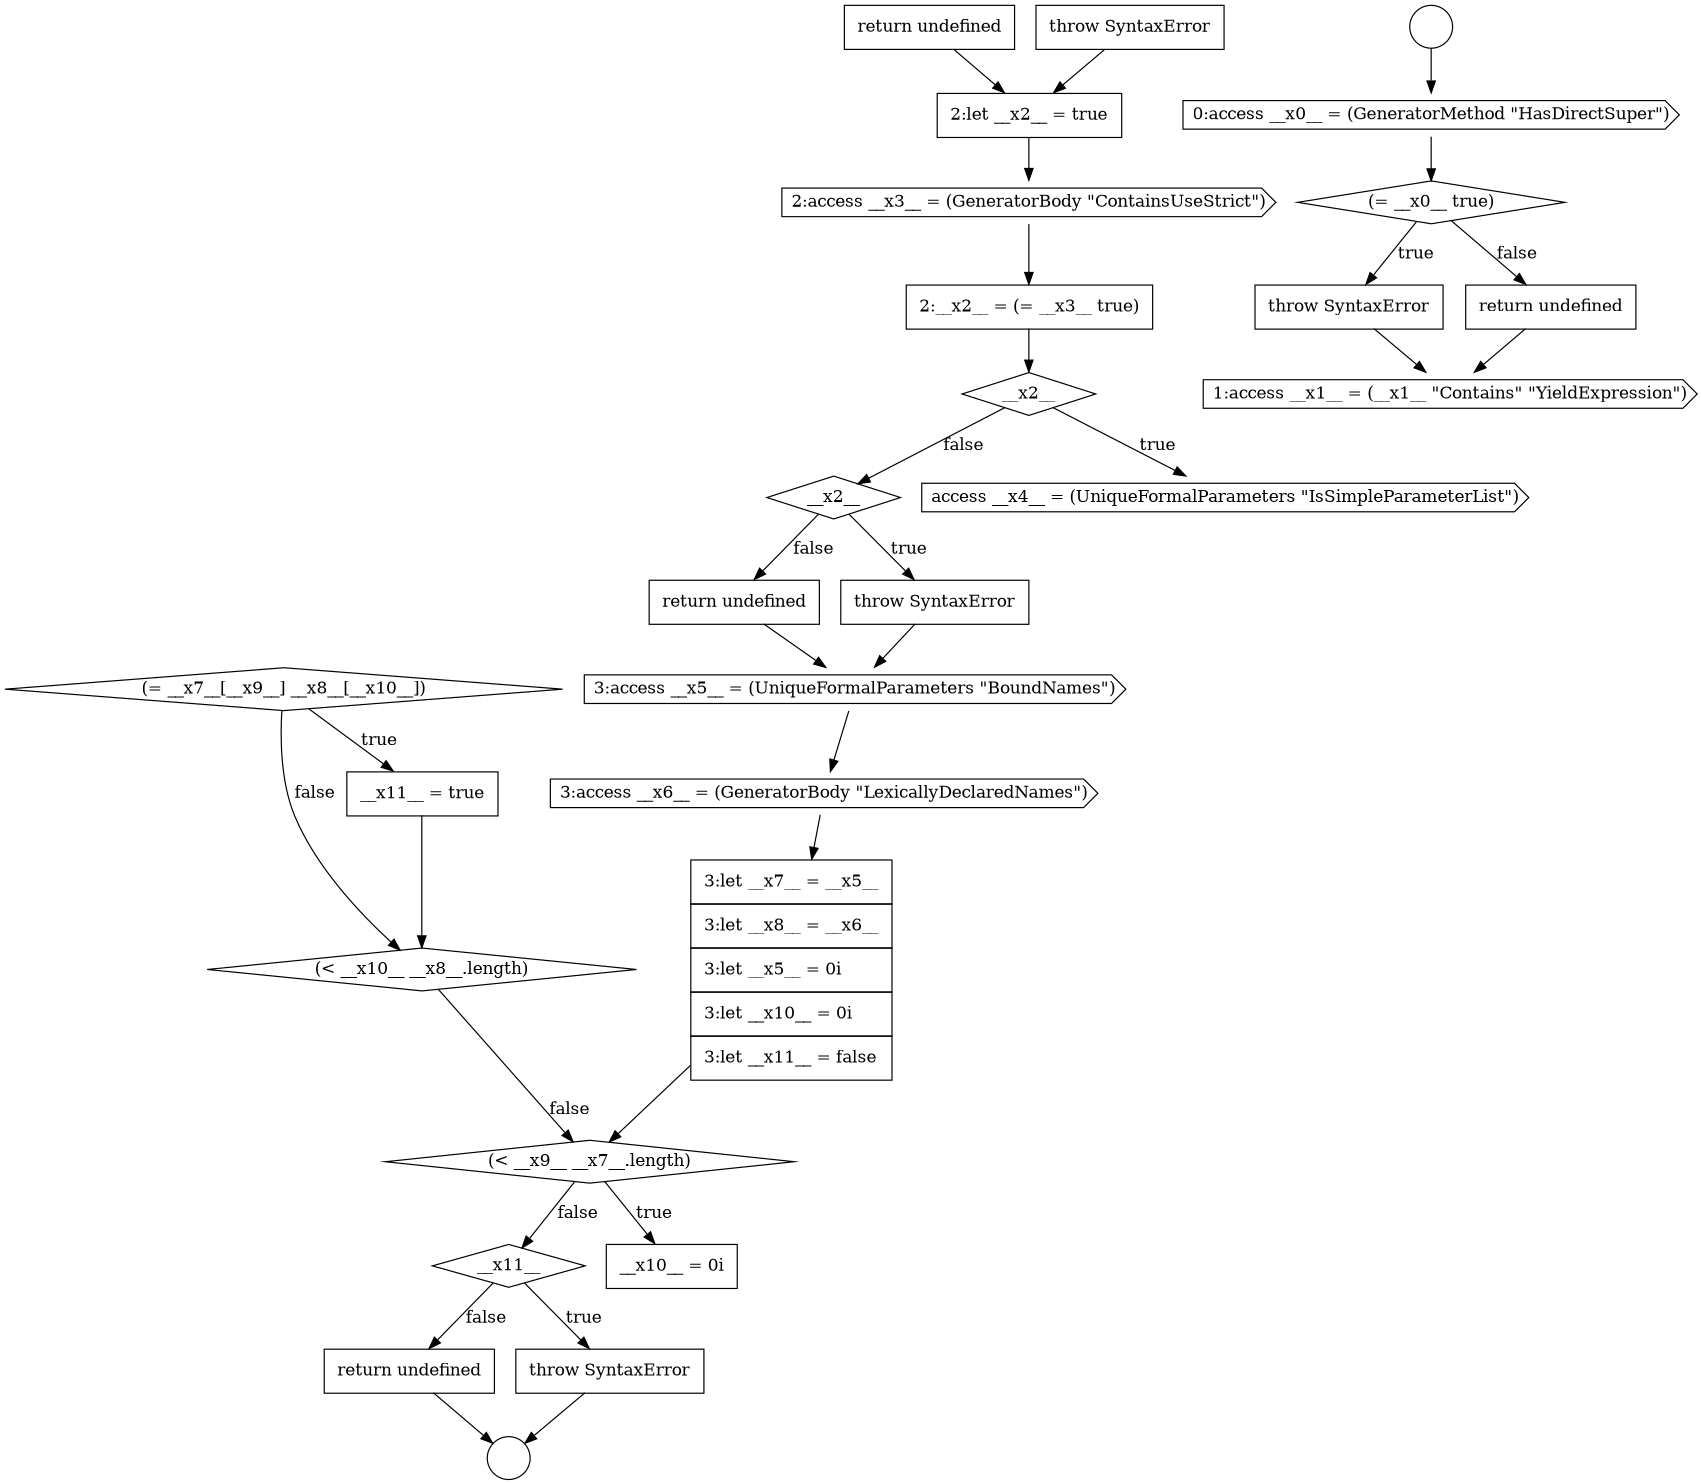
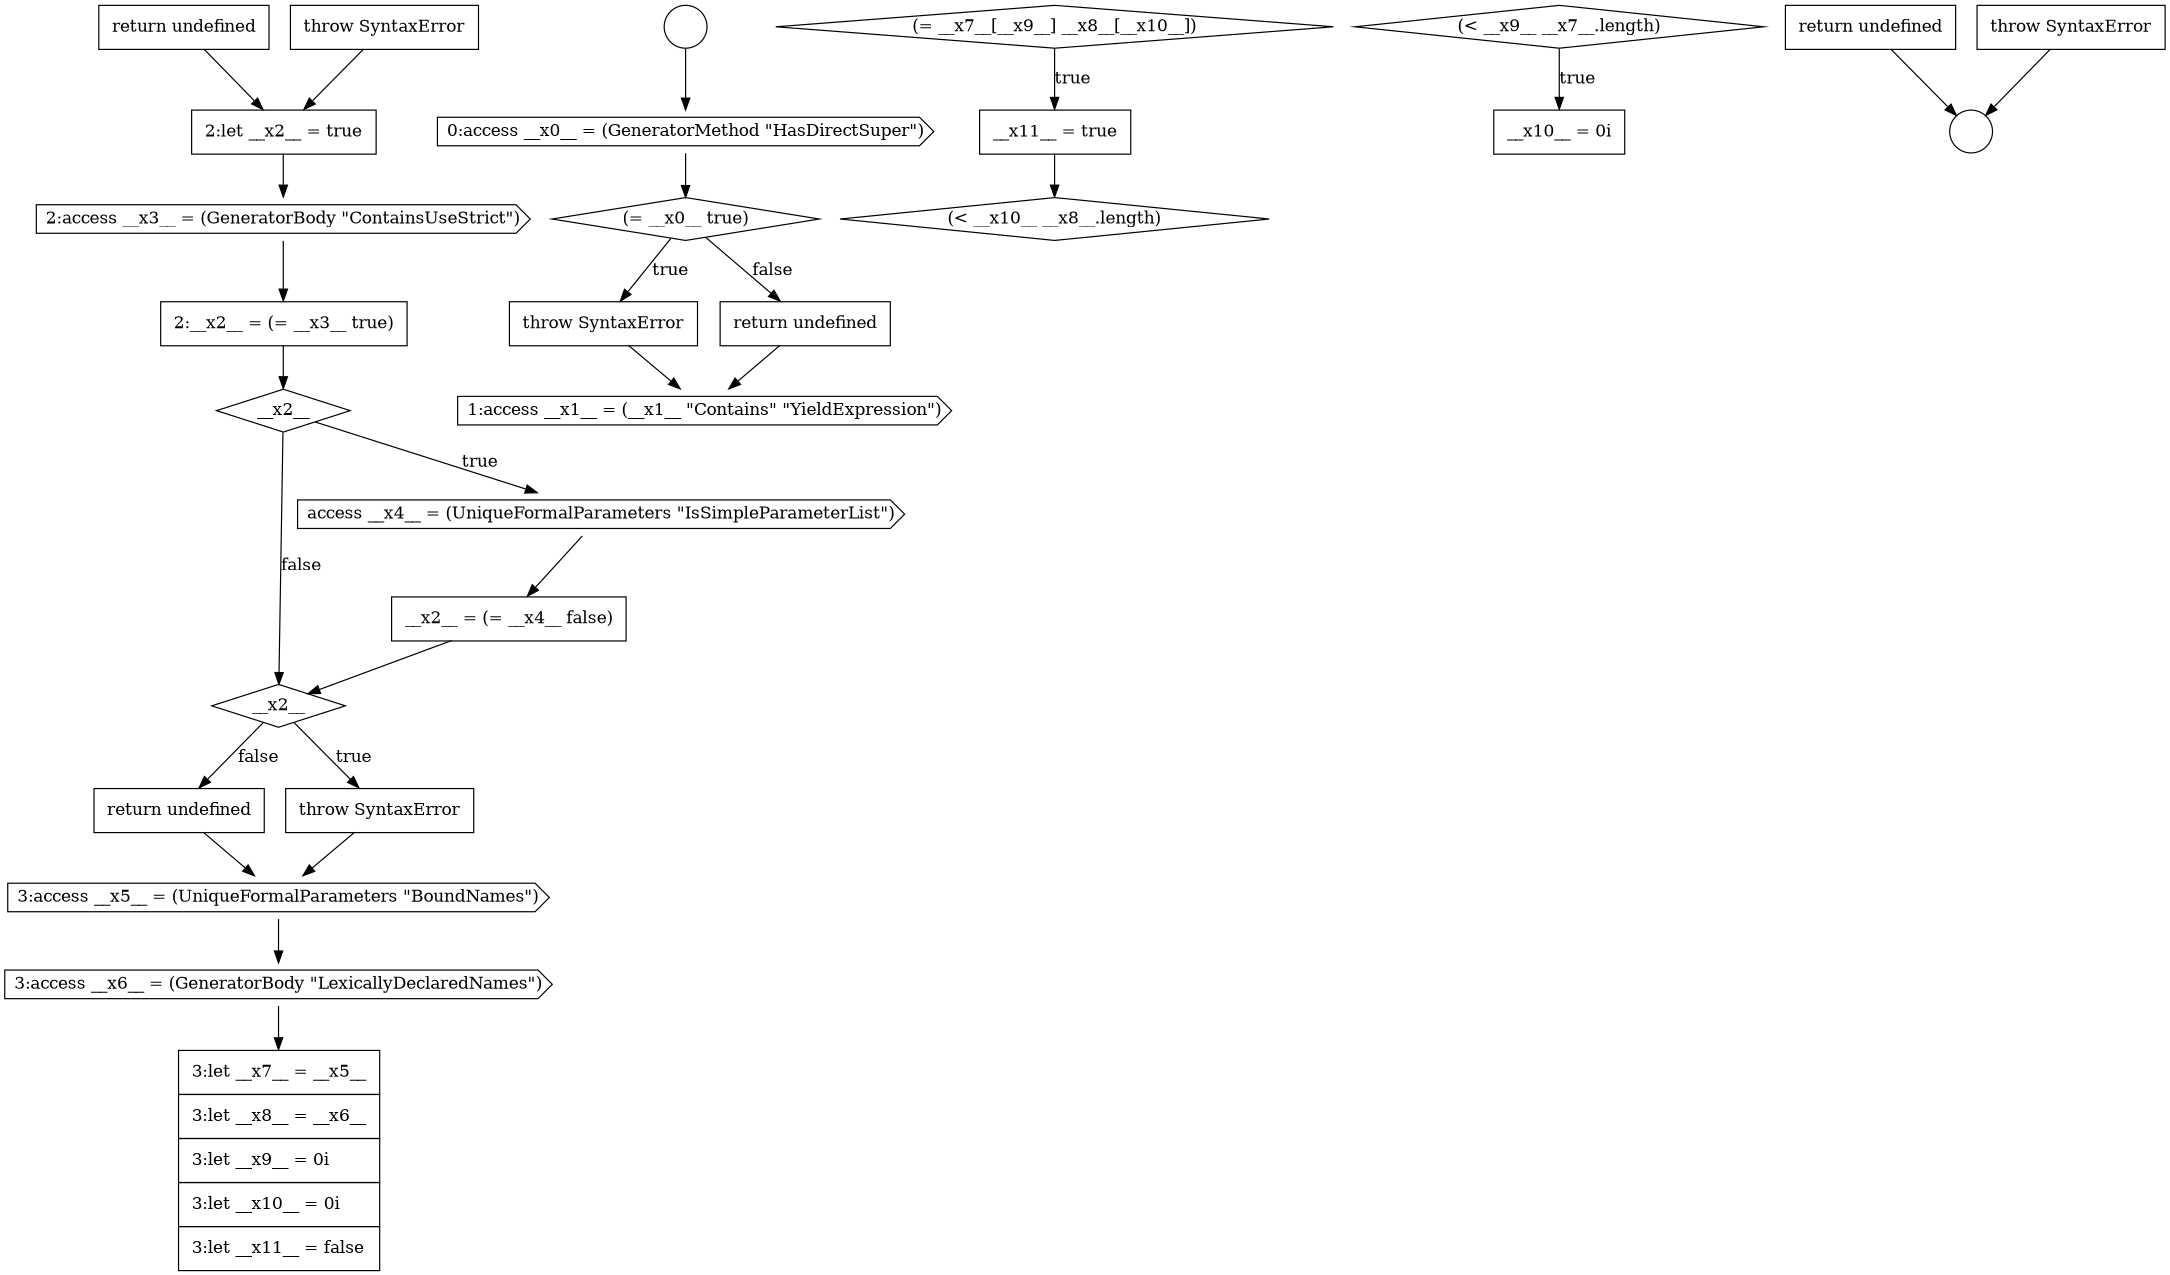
node "__x2__ = (= __x4__ false)": added
edge "(= __x7__[__x9__] __x8__[__x10__])" -> "(< __x10__ __x8__.length)": removed, label "false"
node "3:let __x7__ = __x5__": text "3:let __x5__ = 0i" -> "3:let __x9__ = 0i"
edge "(< __x10__ __x8__.length)" -> "(< __x9__ __x7__.length)": removed, label "false"
edge "3:let __x7__ = __x5__" -> "(< __x9__ __x7__.length)": removed
node "__x11__": removed
